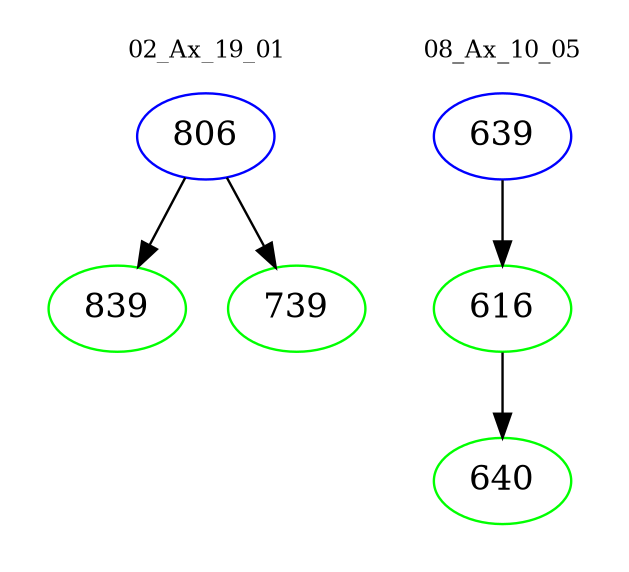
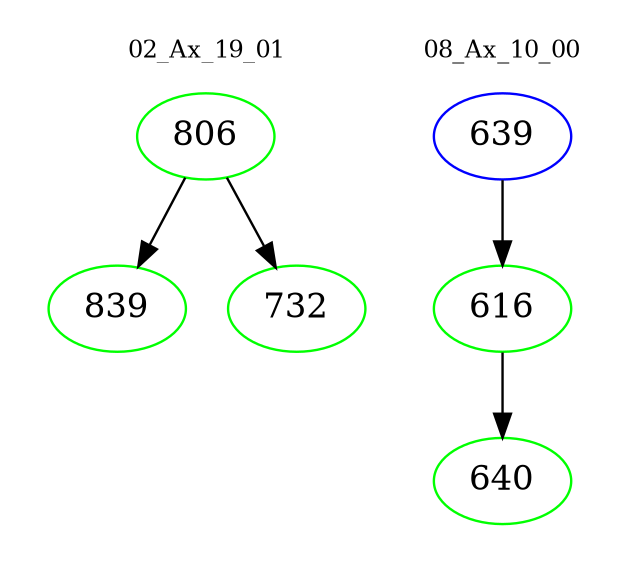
cluster "08_Ax_10_05": label "08_Ax_10_05" -> "08_Ax_10_00"
node "806": color blue -> green
node "739": label "739" -> "732"
